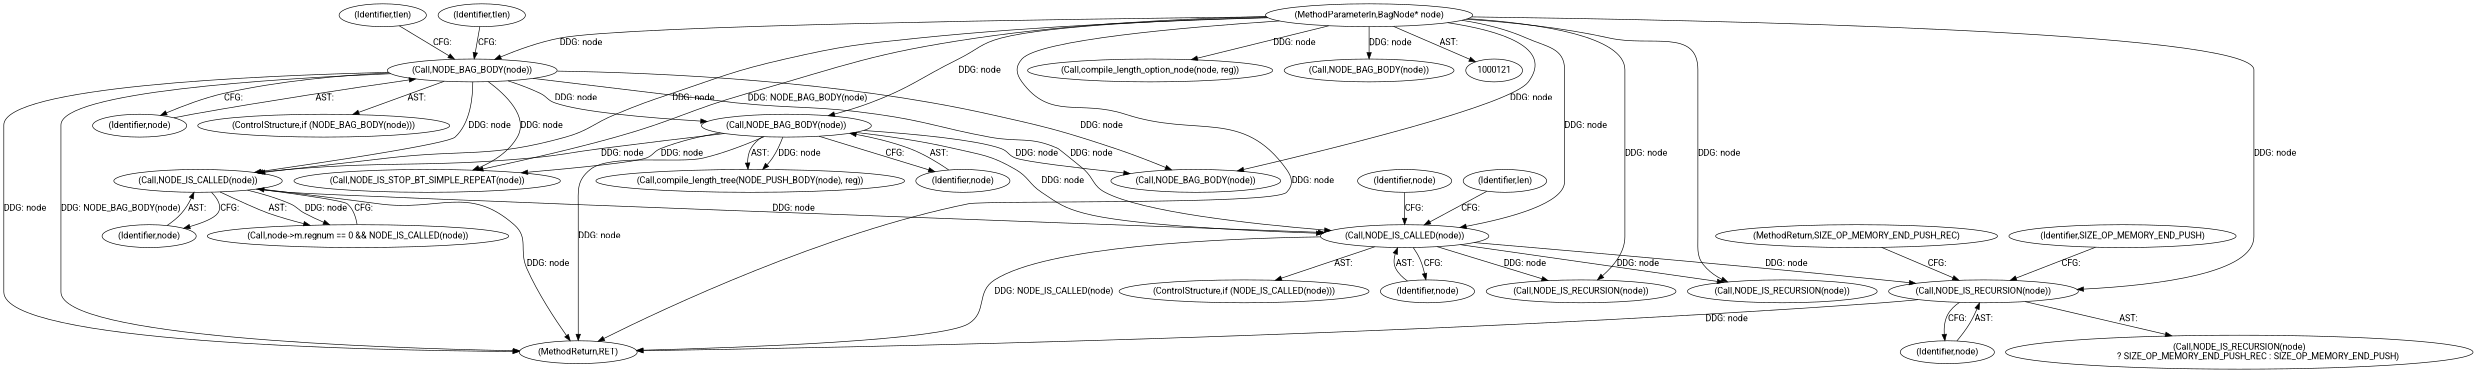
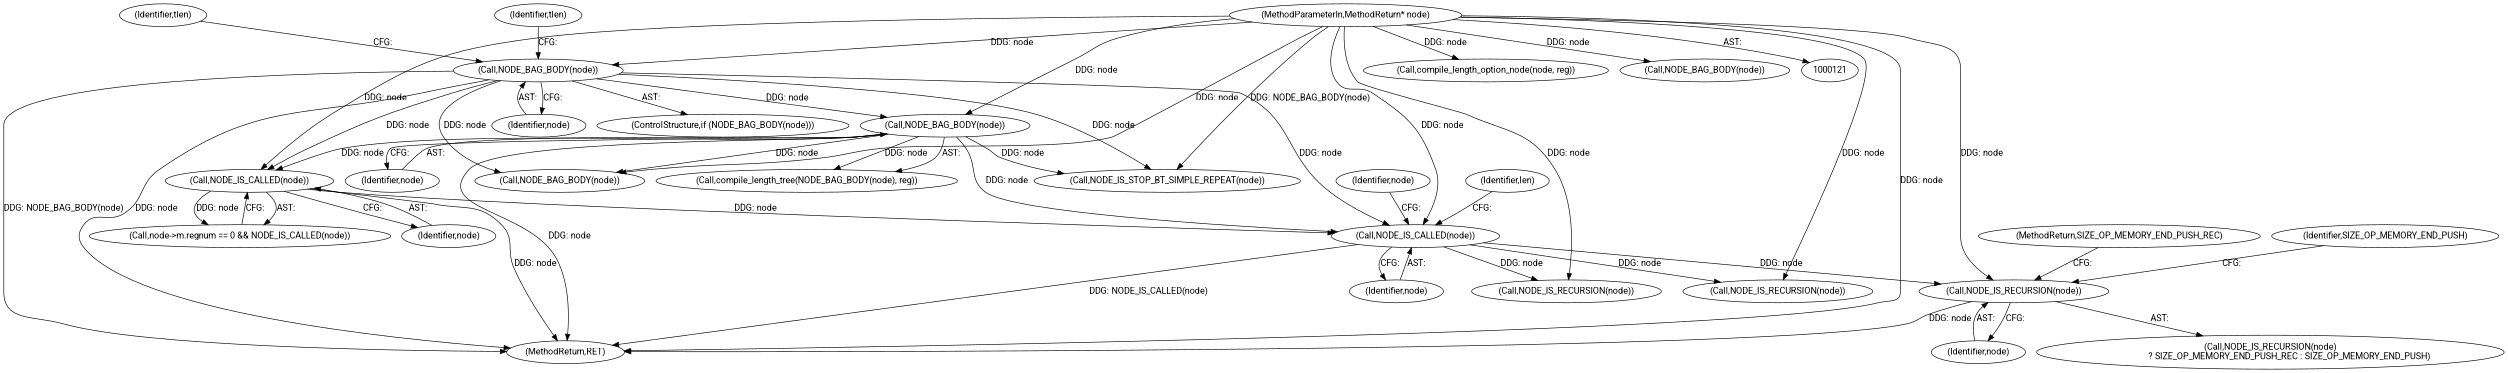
node "(MethodParameterIn,BagNode* node)": label "(MethodParameterIn,BagNode* node)" -> "(MethodParameterIn,MethodReturn* node)"
node "(Call,compile_length_tree(NODE_PUSH_BODY(node), reg))": label "(Call,compile_length_tree(NODE_PUSH_BODY(node), reg))" -> "(Call,compile_length_tree(NODE_BAG_BODY(node), reg))"
node "(ControlStructure,if (NODE_IS_CALLED(node)))": removed
